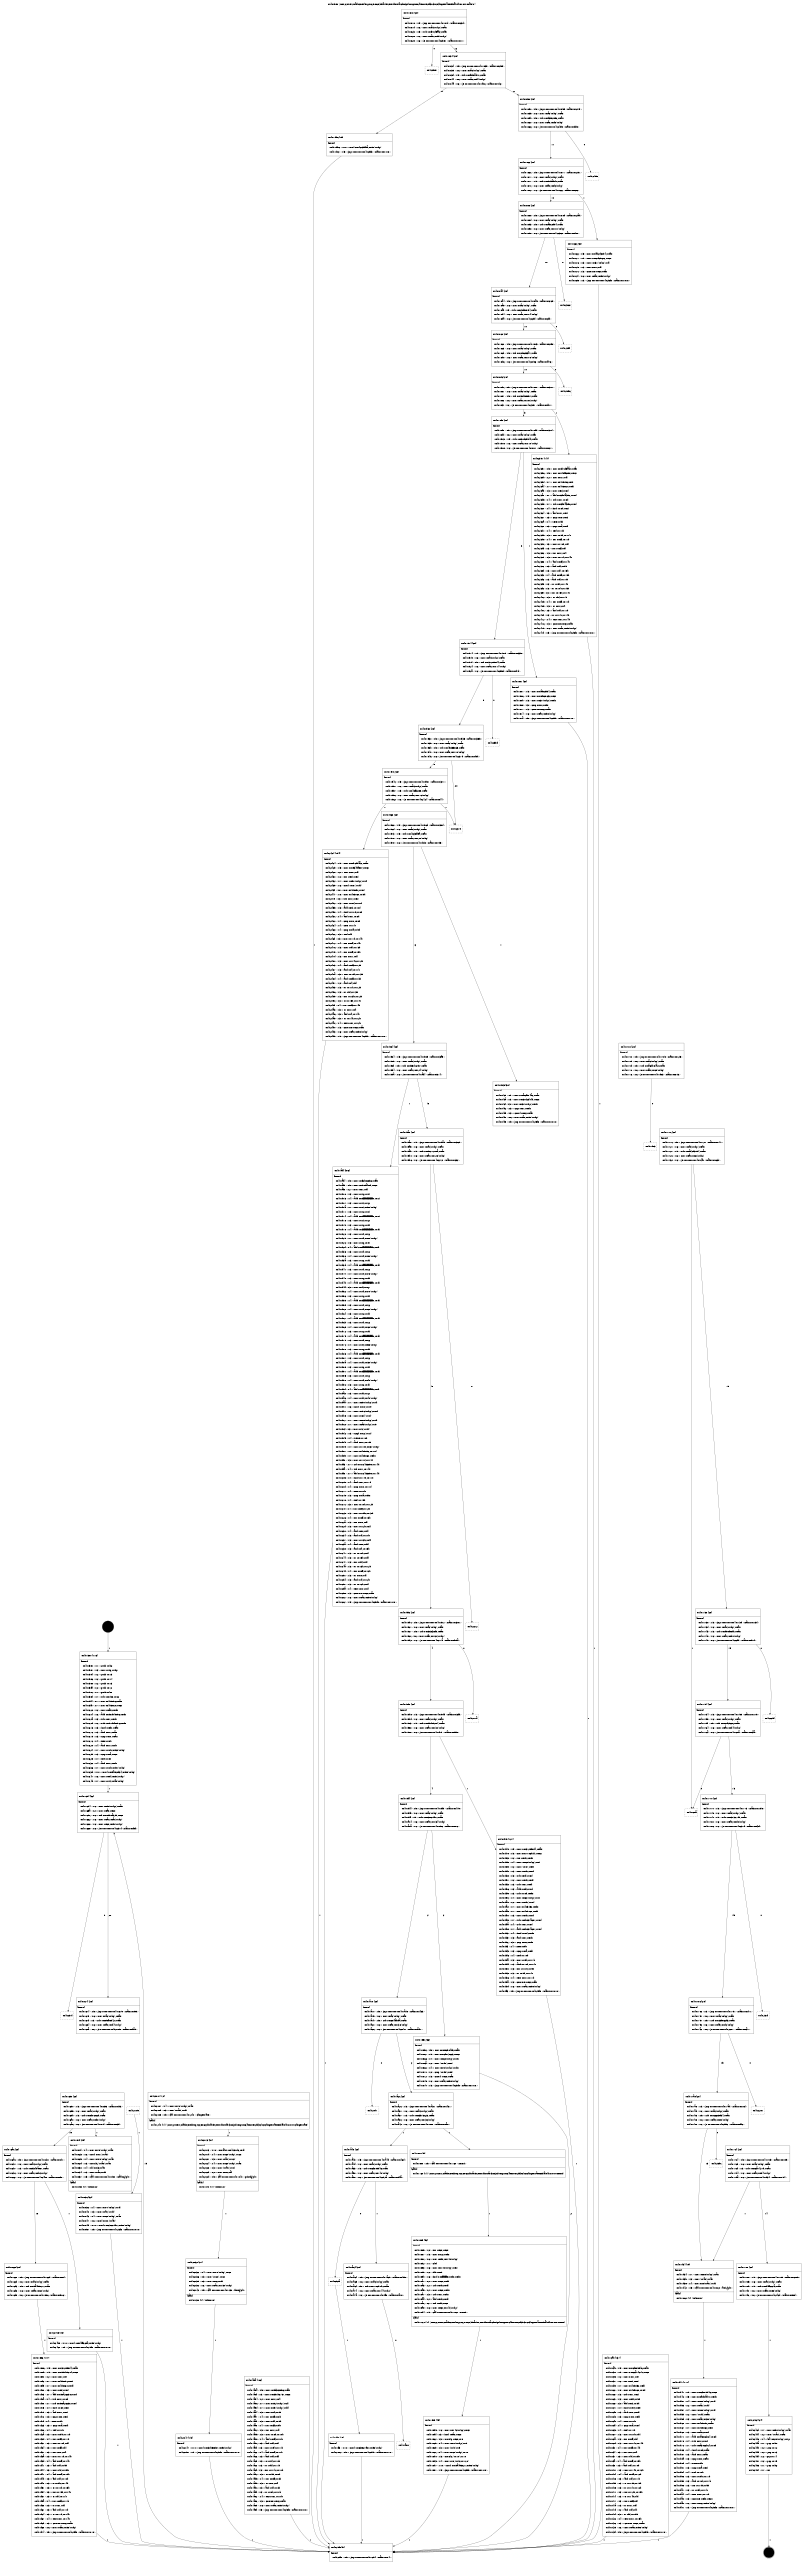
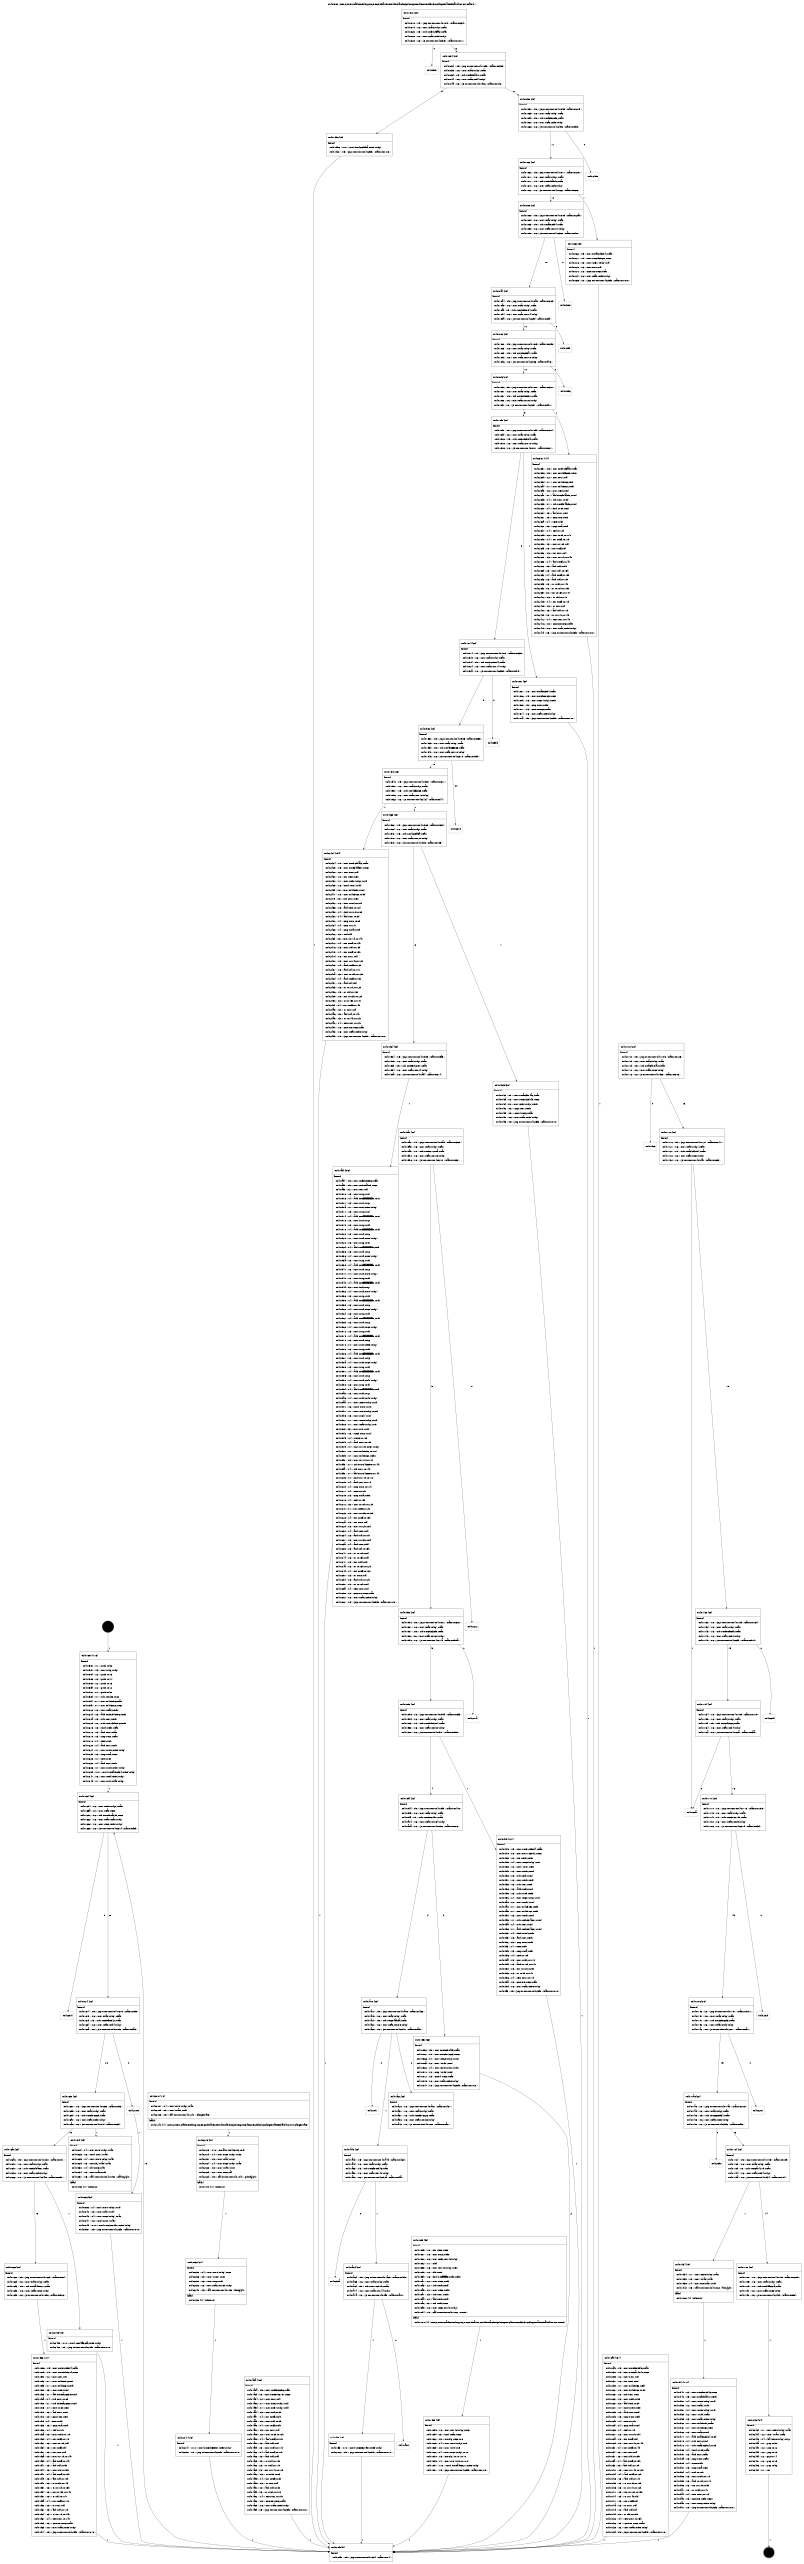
edge "0x40194c [28]" -> "0x40237d": now "0x40194c [28]" -> "0x401968 [28]"
edge "0x401984 [28]" -> "0x4019a0 [28]": removed, label "5"
edge "0x401700 [28]" -> "0x40171c [28]": added, label "16"
edge "0x4019bc [28]" -> "0x4019d8 [28]": label " 4" -> " 5"
edge "0x401dc5 [30]" -> "0x4025f8 [5]": added, label "1"
edge "0x401674 [28]" -> "0x401690 [28]": added, label "20"
edge "0x401674 [28]" -> "0x402189": added, label "0"
edge "0x401a2c [28]" -> "0x401a48 [28]": now "0x401a10 [28]" -> "0x401a48 [28]"
node "0x401e80 [5]": removed
edge "0x4017a8 [28]" -> "0x401d34 [19]": now "0x4017a8 [28]" -> "0x4017c4 [28]"
edge "0x40252a" -> "0x401ff8 [15]": now "0x401a64 [28]" -> "0x401ff8 [15]"
